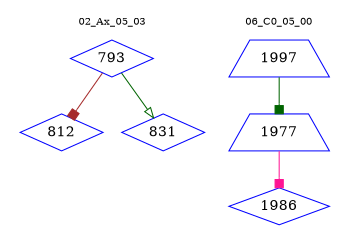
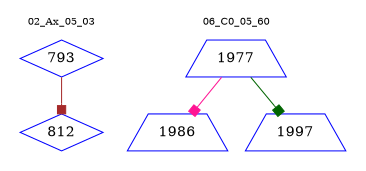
cluster "06_C0_05_00": label "06_C0_05_00" -> "06_C0_05_60"
edge "1997" -> "1977": reversed
node "831": removed
node "1986": shape diamond -> trapezium
